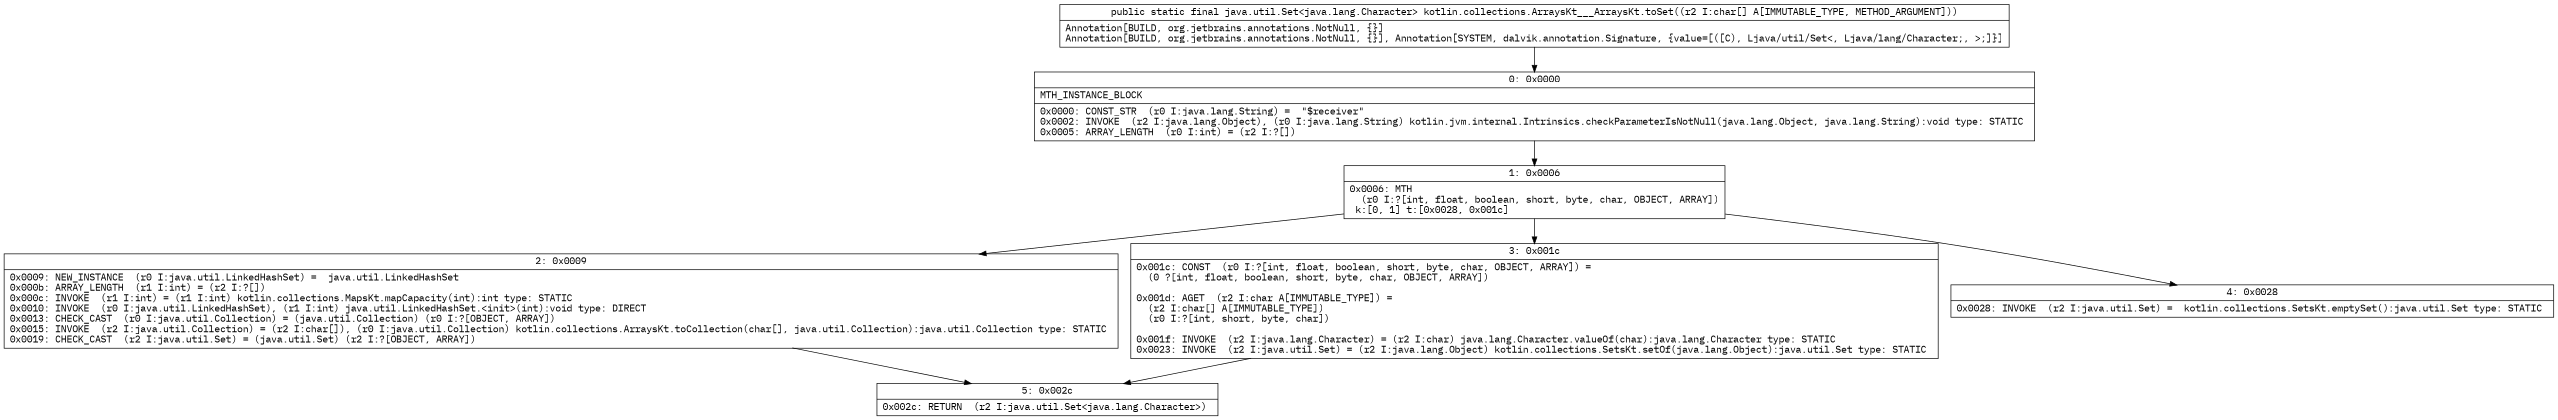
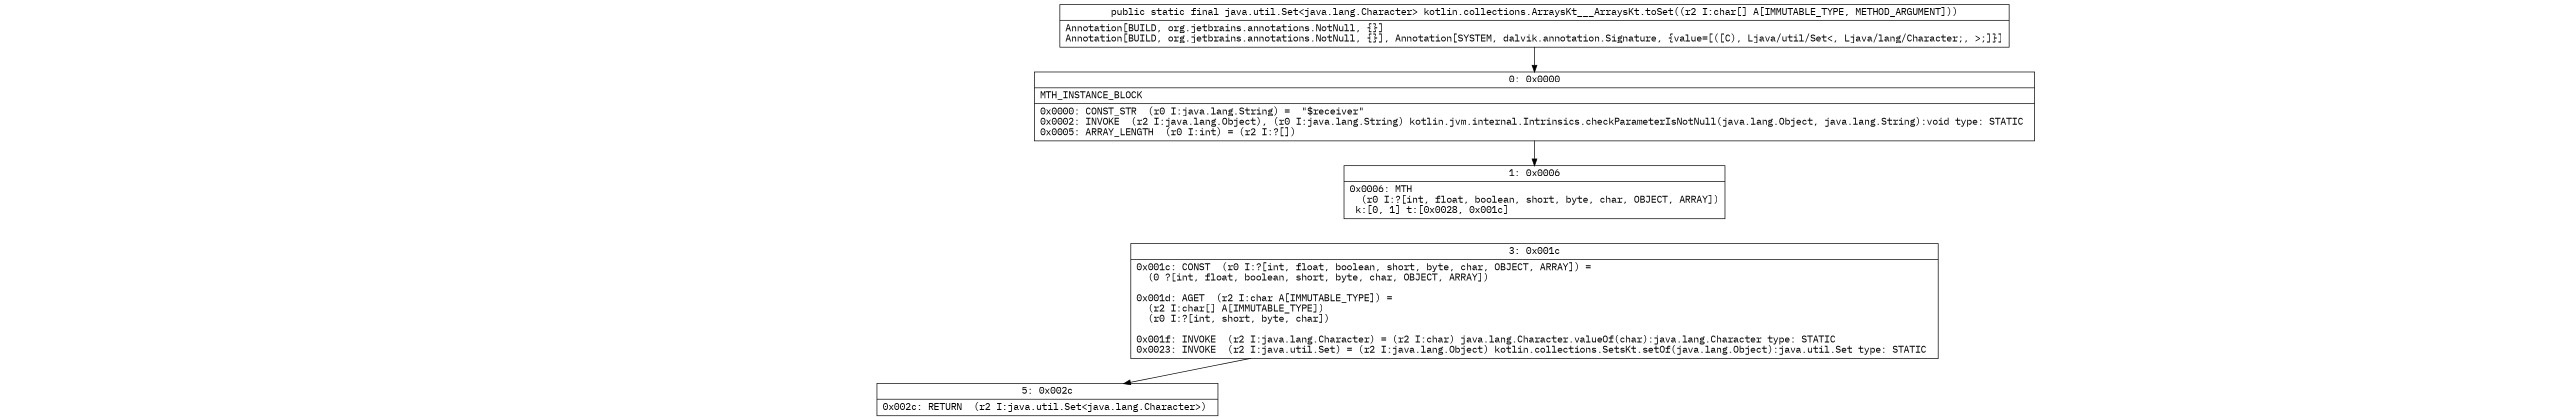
edge "1: 0x0006" -> "3: 0x001c": removed
node "2: 0x0009": removed
node "4: 0x0028": removed
